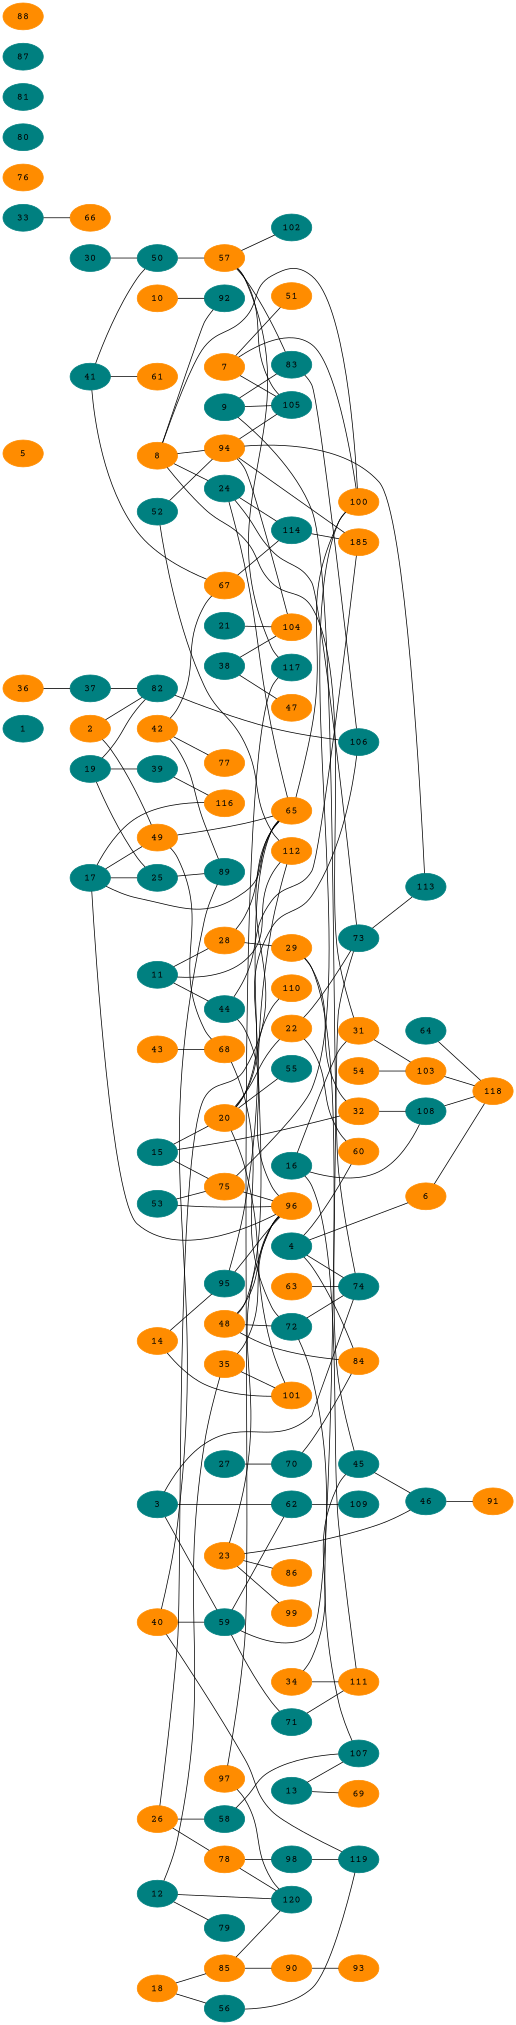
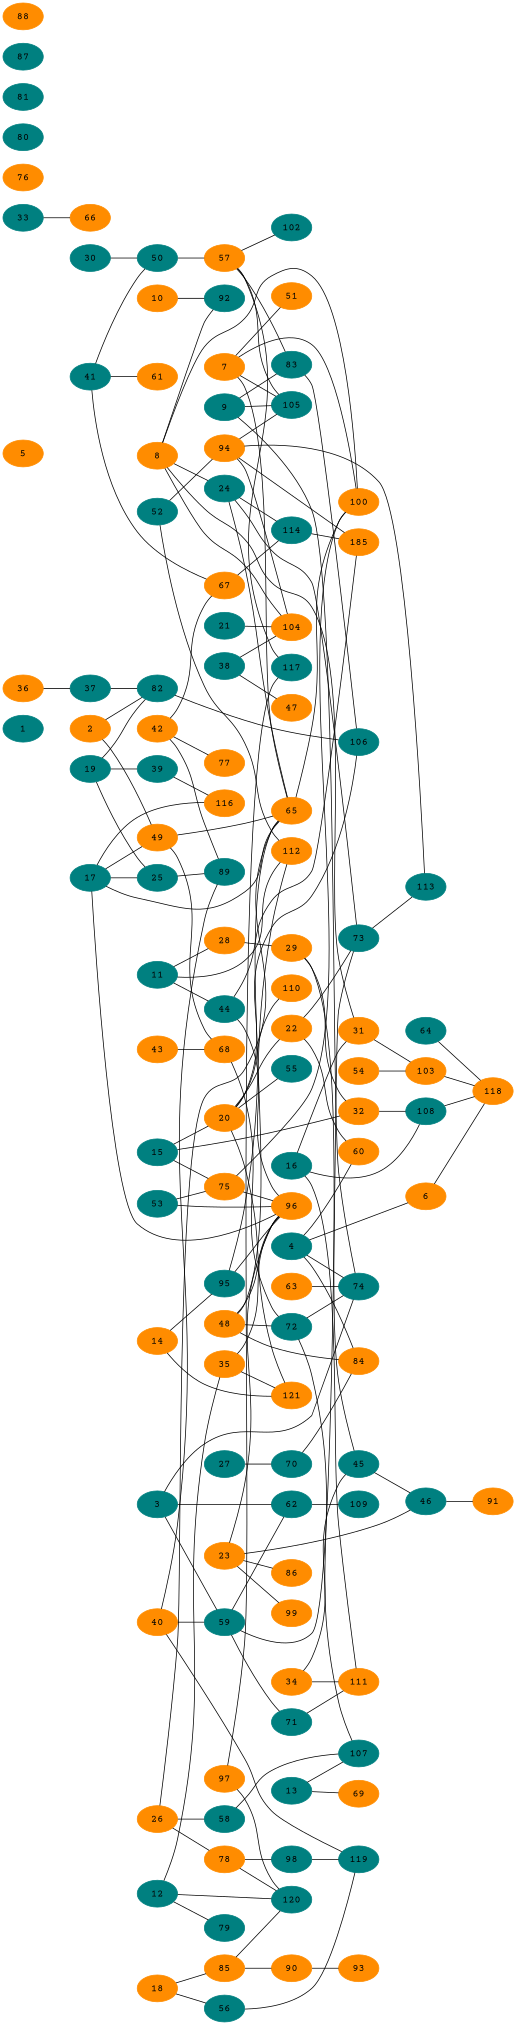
edge "94" -- "8": now "104" -- "8"
edge "65" -- "28": now "65" -- "7"
node "101": label "101" -> "121"
